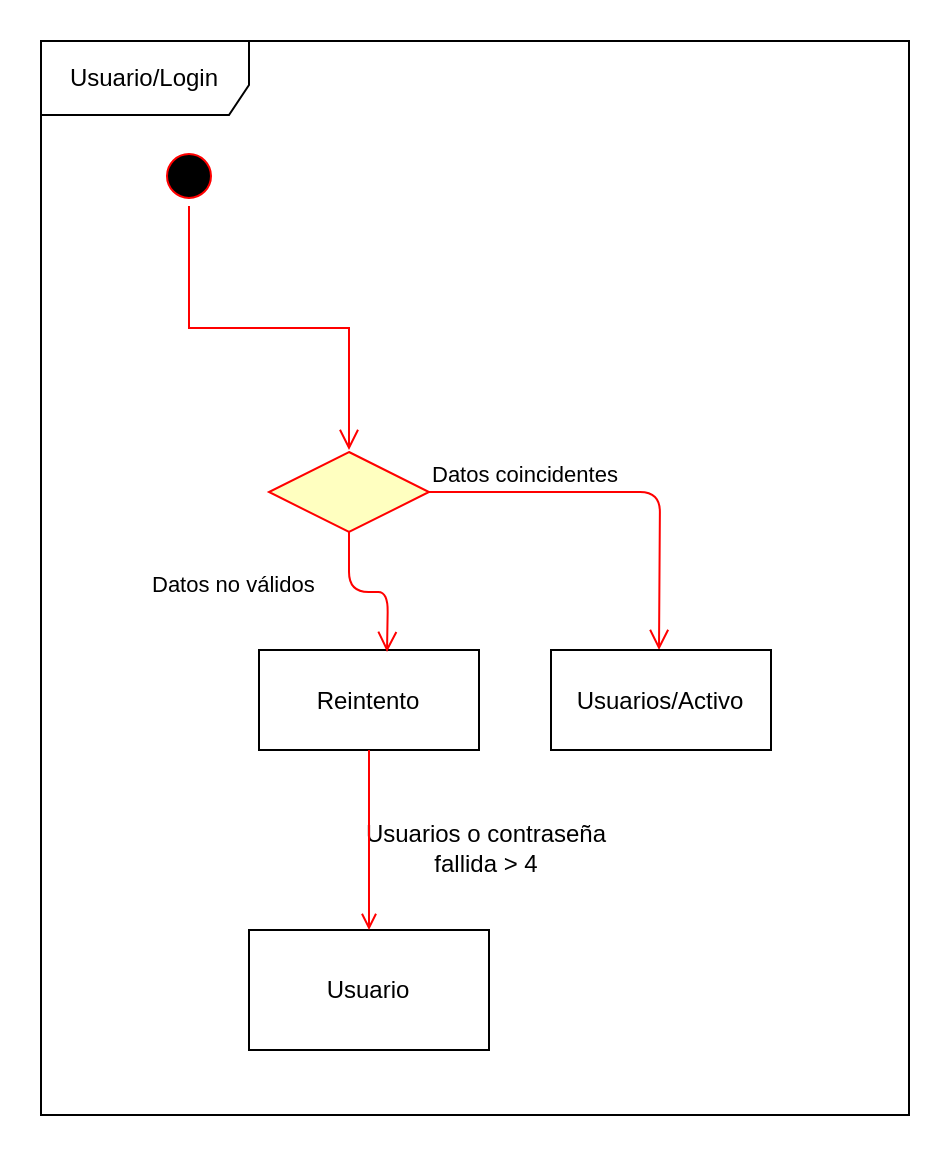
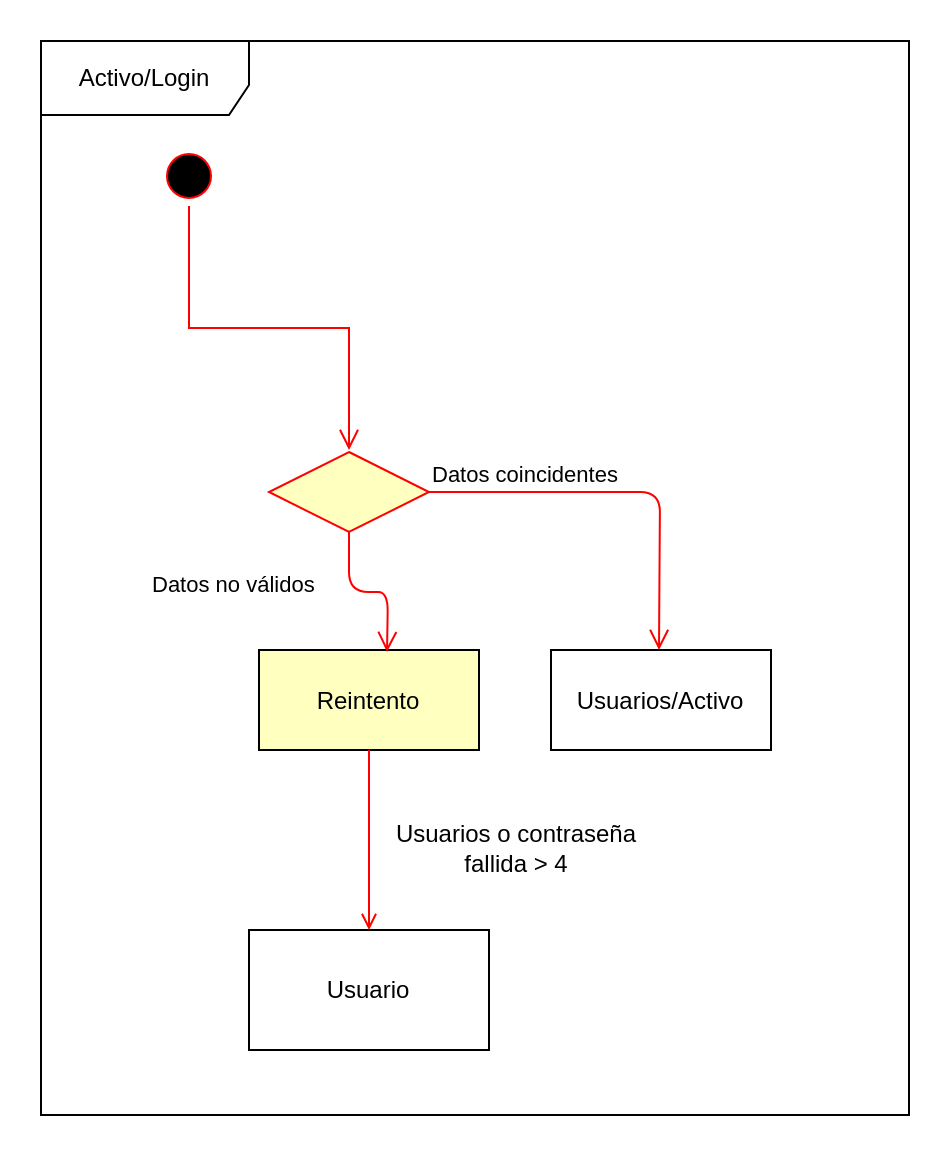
node "Usuario/Login": label "Usuario/Login" -> "Activo/Login"
node "Reintento": fillcolor #ffffff -> #ffffc0
node "Usuarios o contraseña fallida > 4": moved (487, 849) -> (517, 849)
